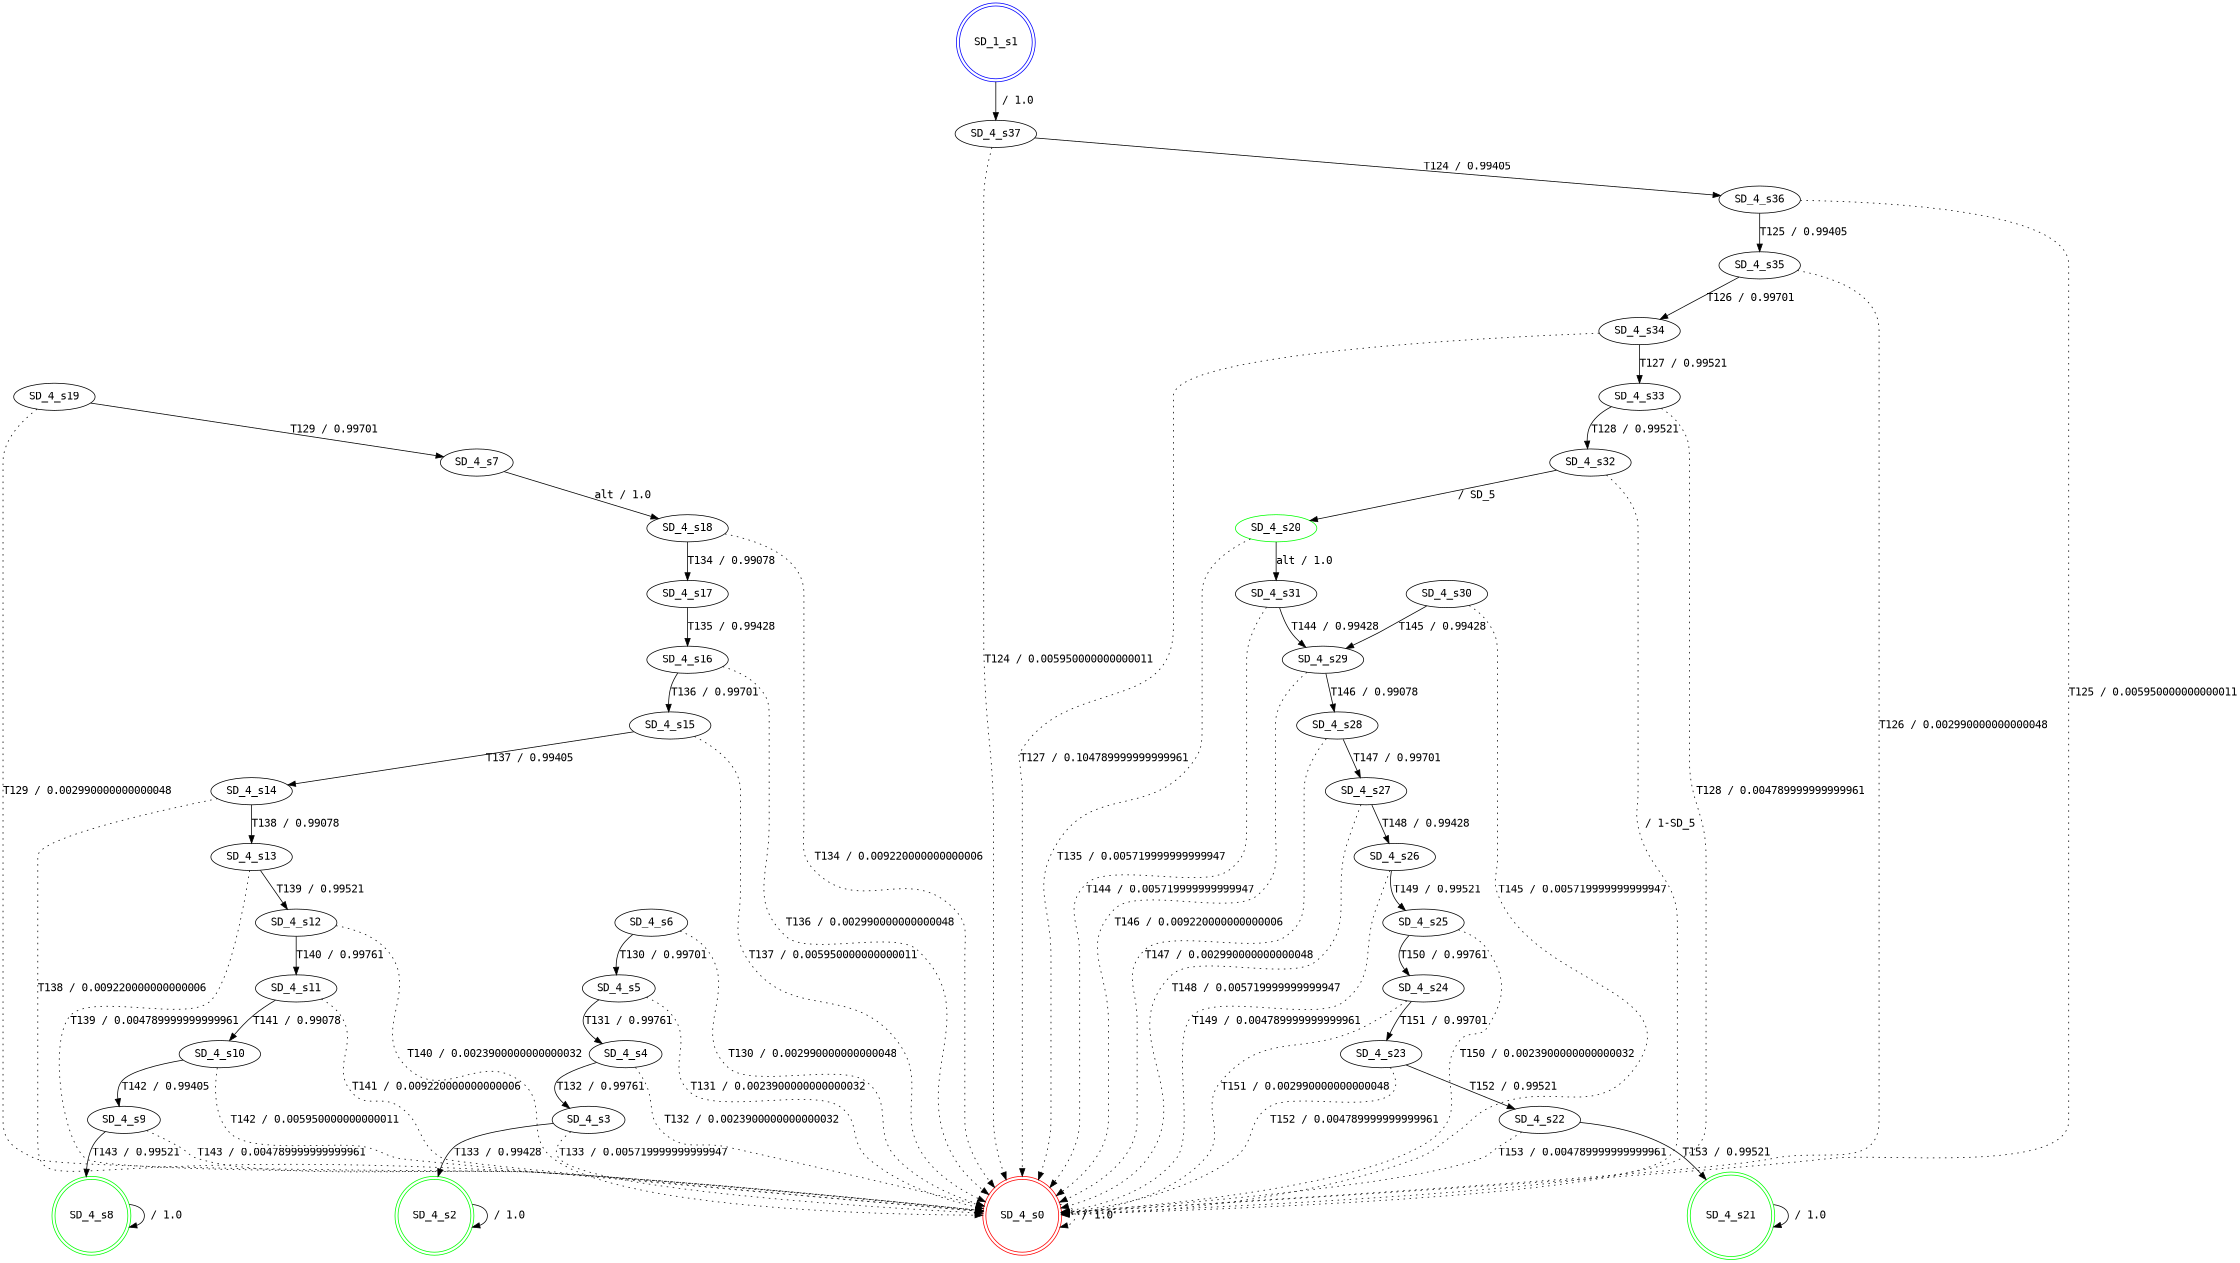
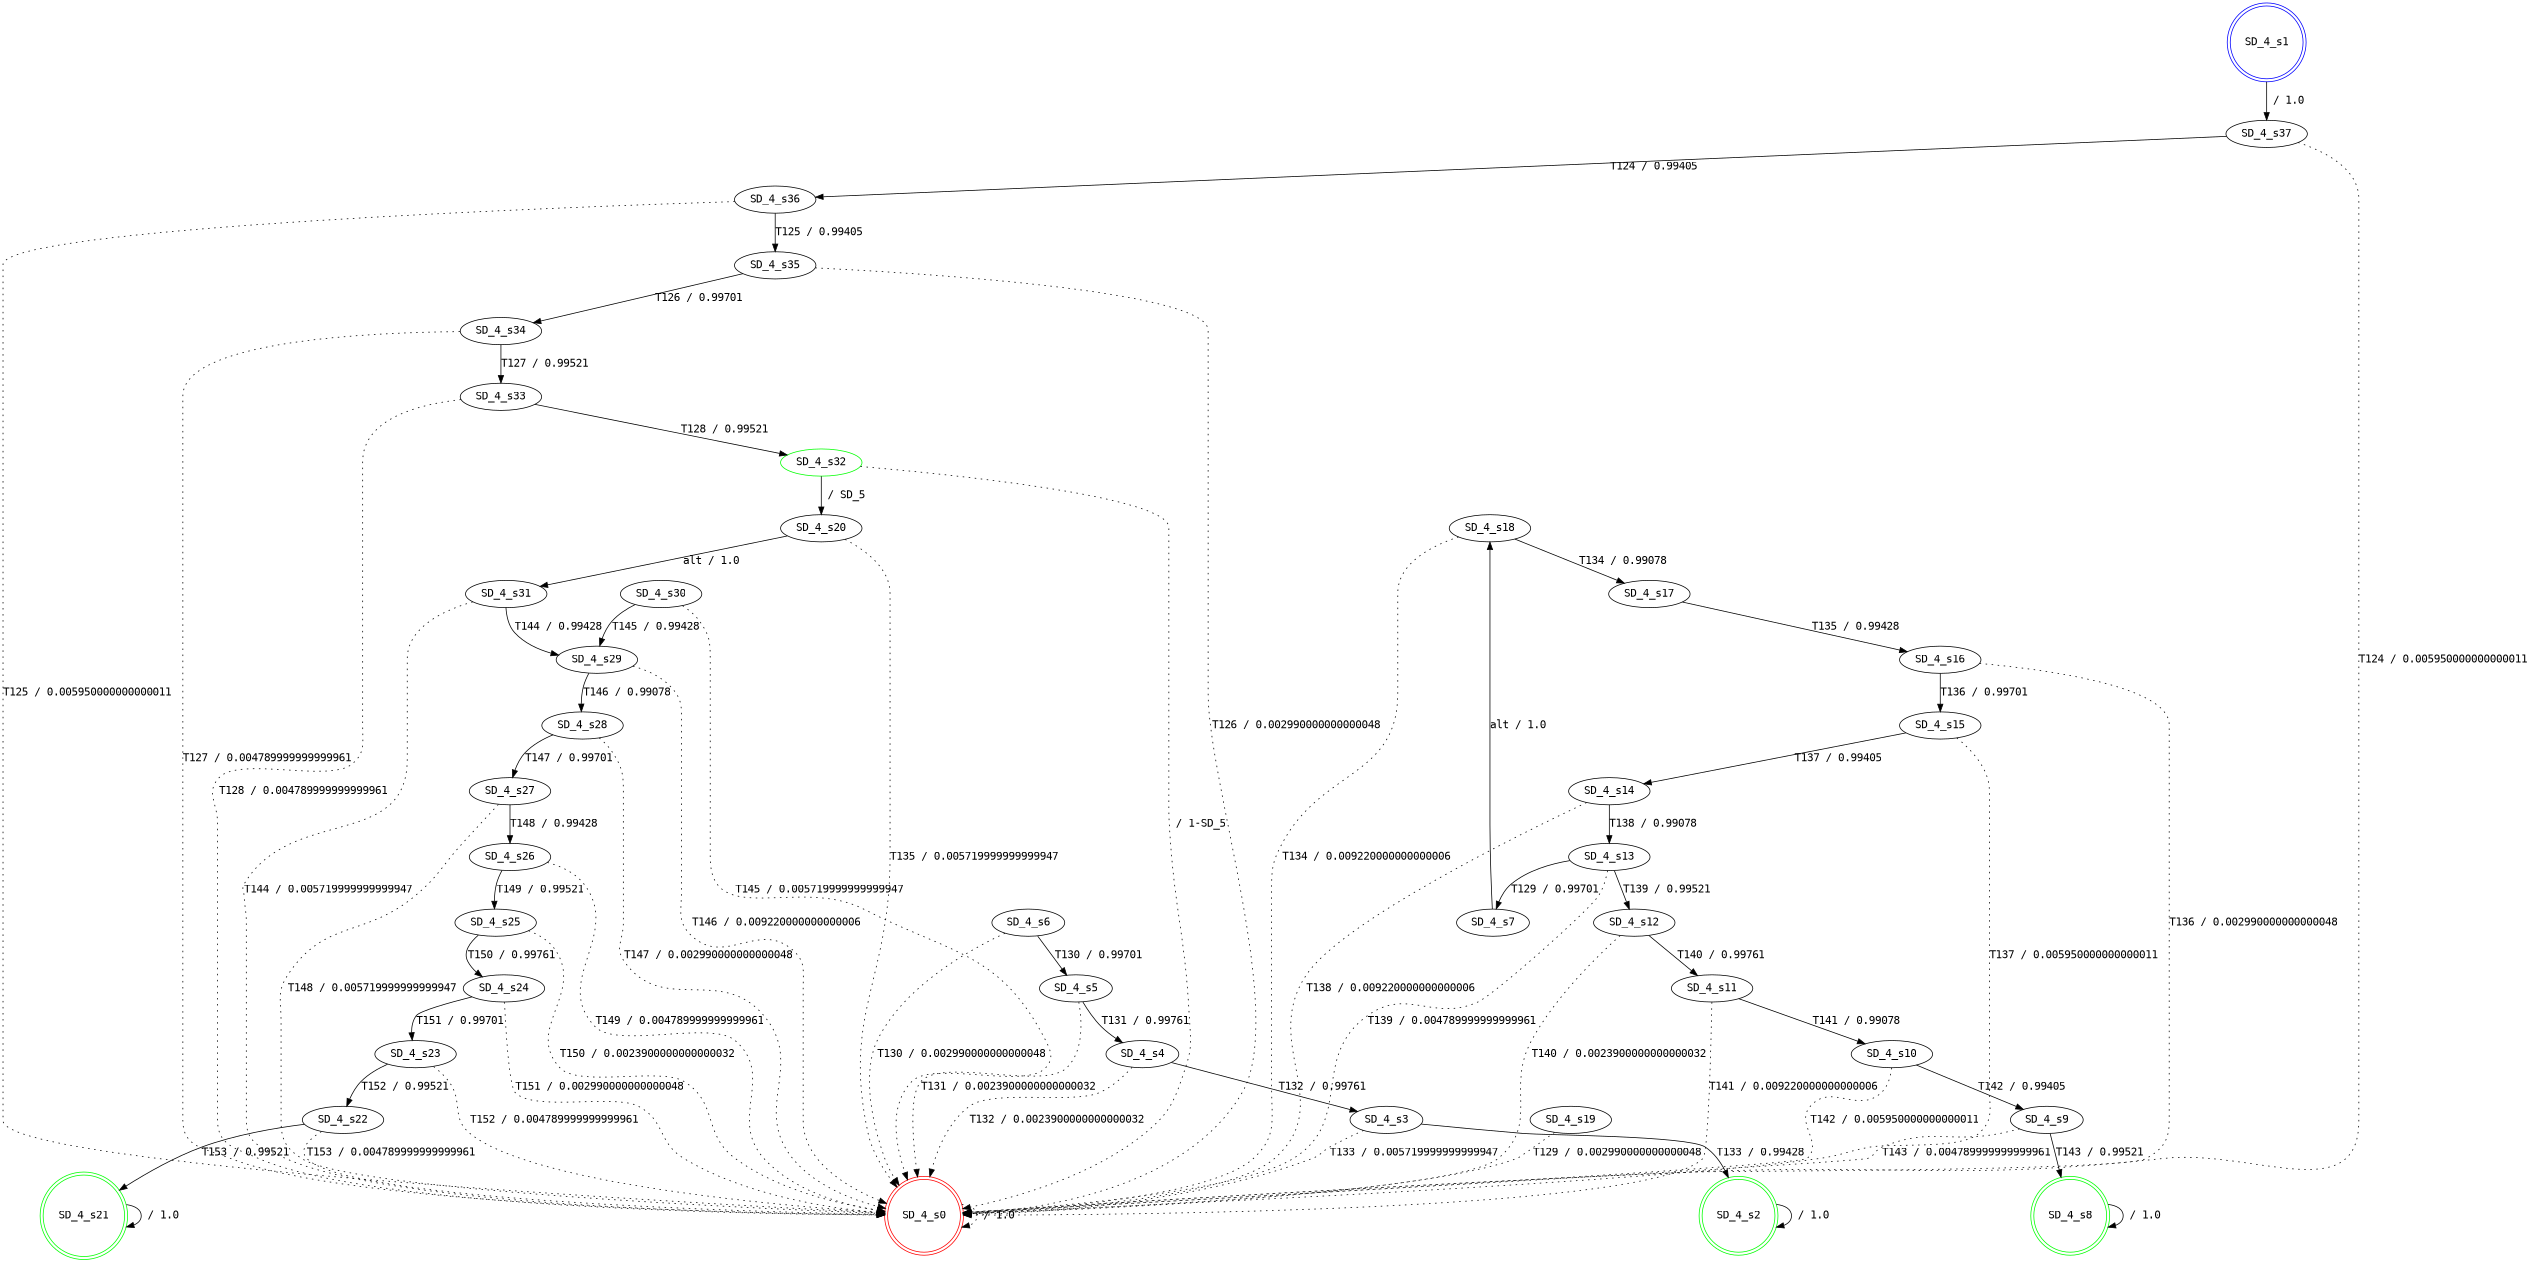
node "SD_1_s1": label "SD_1_s1" -> "SD_4_s1"
edge "SD_4_s19" -> "SD_4_s7": now "SD_4_s13" -> "SD_4_s7"
node "SD_4_s32": color black -> green
node "SD_4_s20": color green -> black
edge "SD_4_s34" -> "SD_4_s0": label "T127 / 0.104789999999999961" -> "T127 / 0.004789999999999961"
